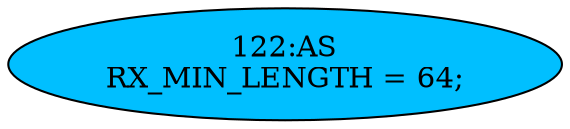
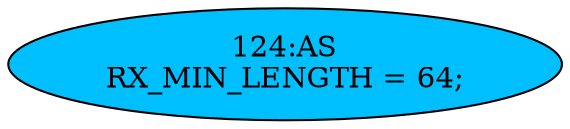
node "122:AS RX_MIN_LENGTH = 64;": label "122:AS RX_MIN_LENGTH = 64;" -> "124:AS RX_MIN_LENGTH = 64;"
